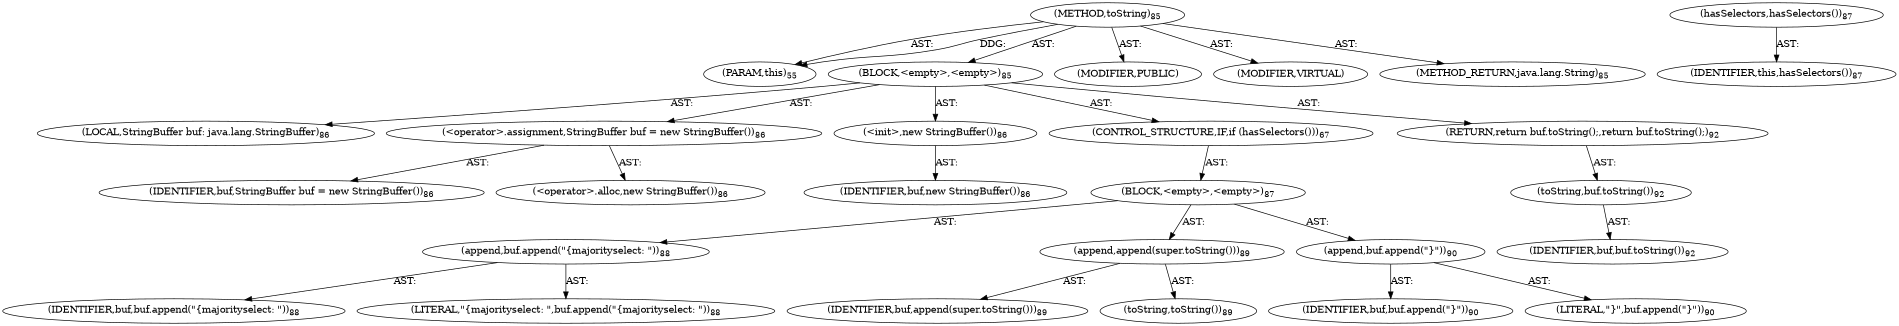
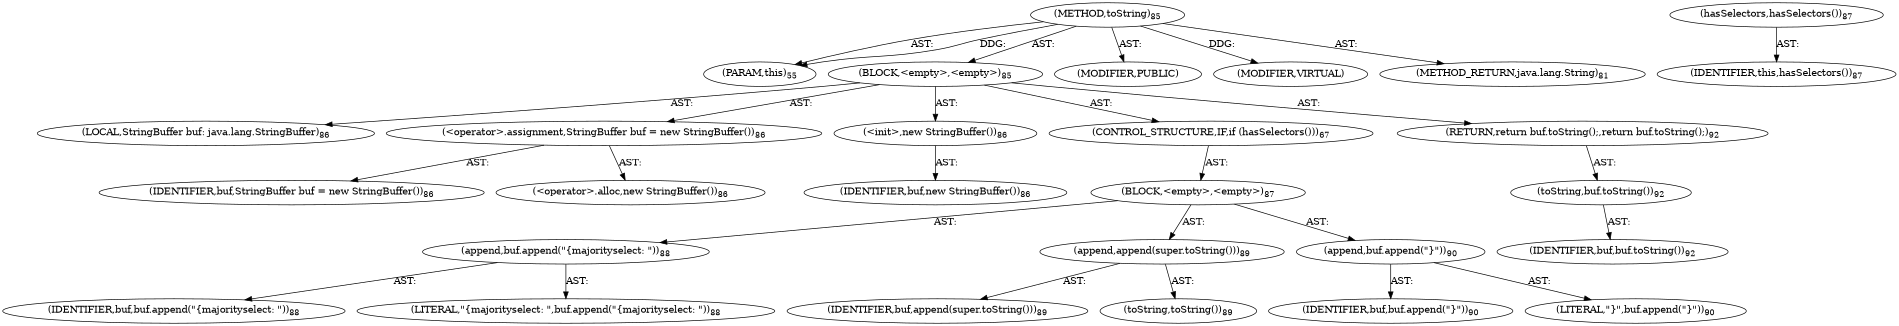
edge "(METHOD,toString)" -> "(MODIFIER,VIRTUAL)": label "AST: " -> "DDG: "
node "(METHOD_RETURN,java.lang.String)": text "85" -> "81"
